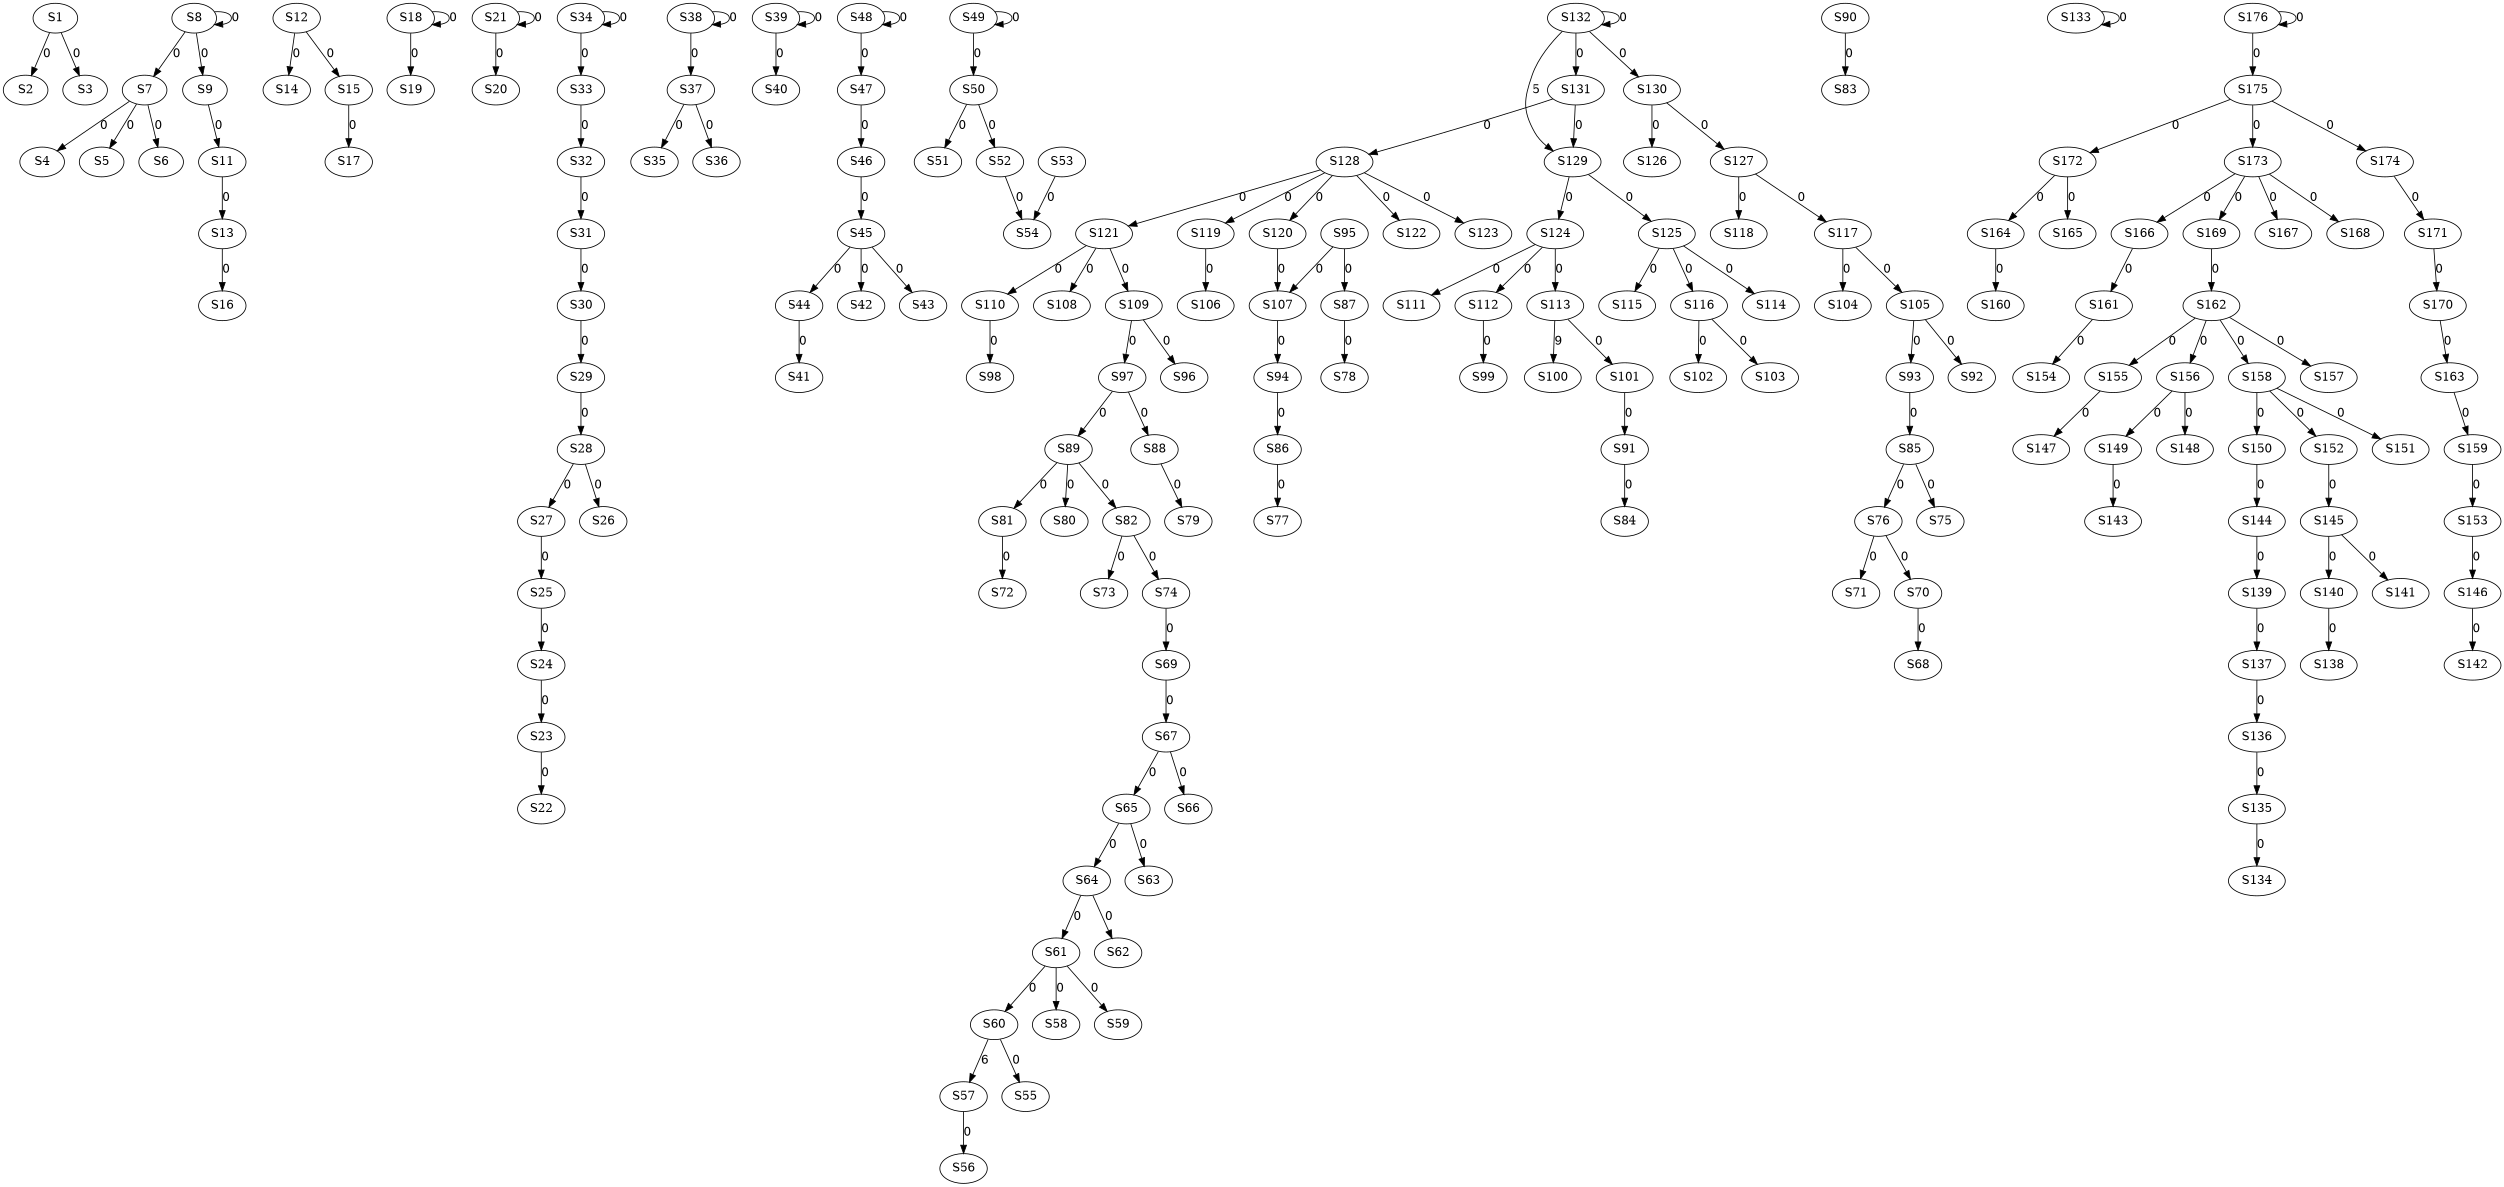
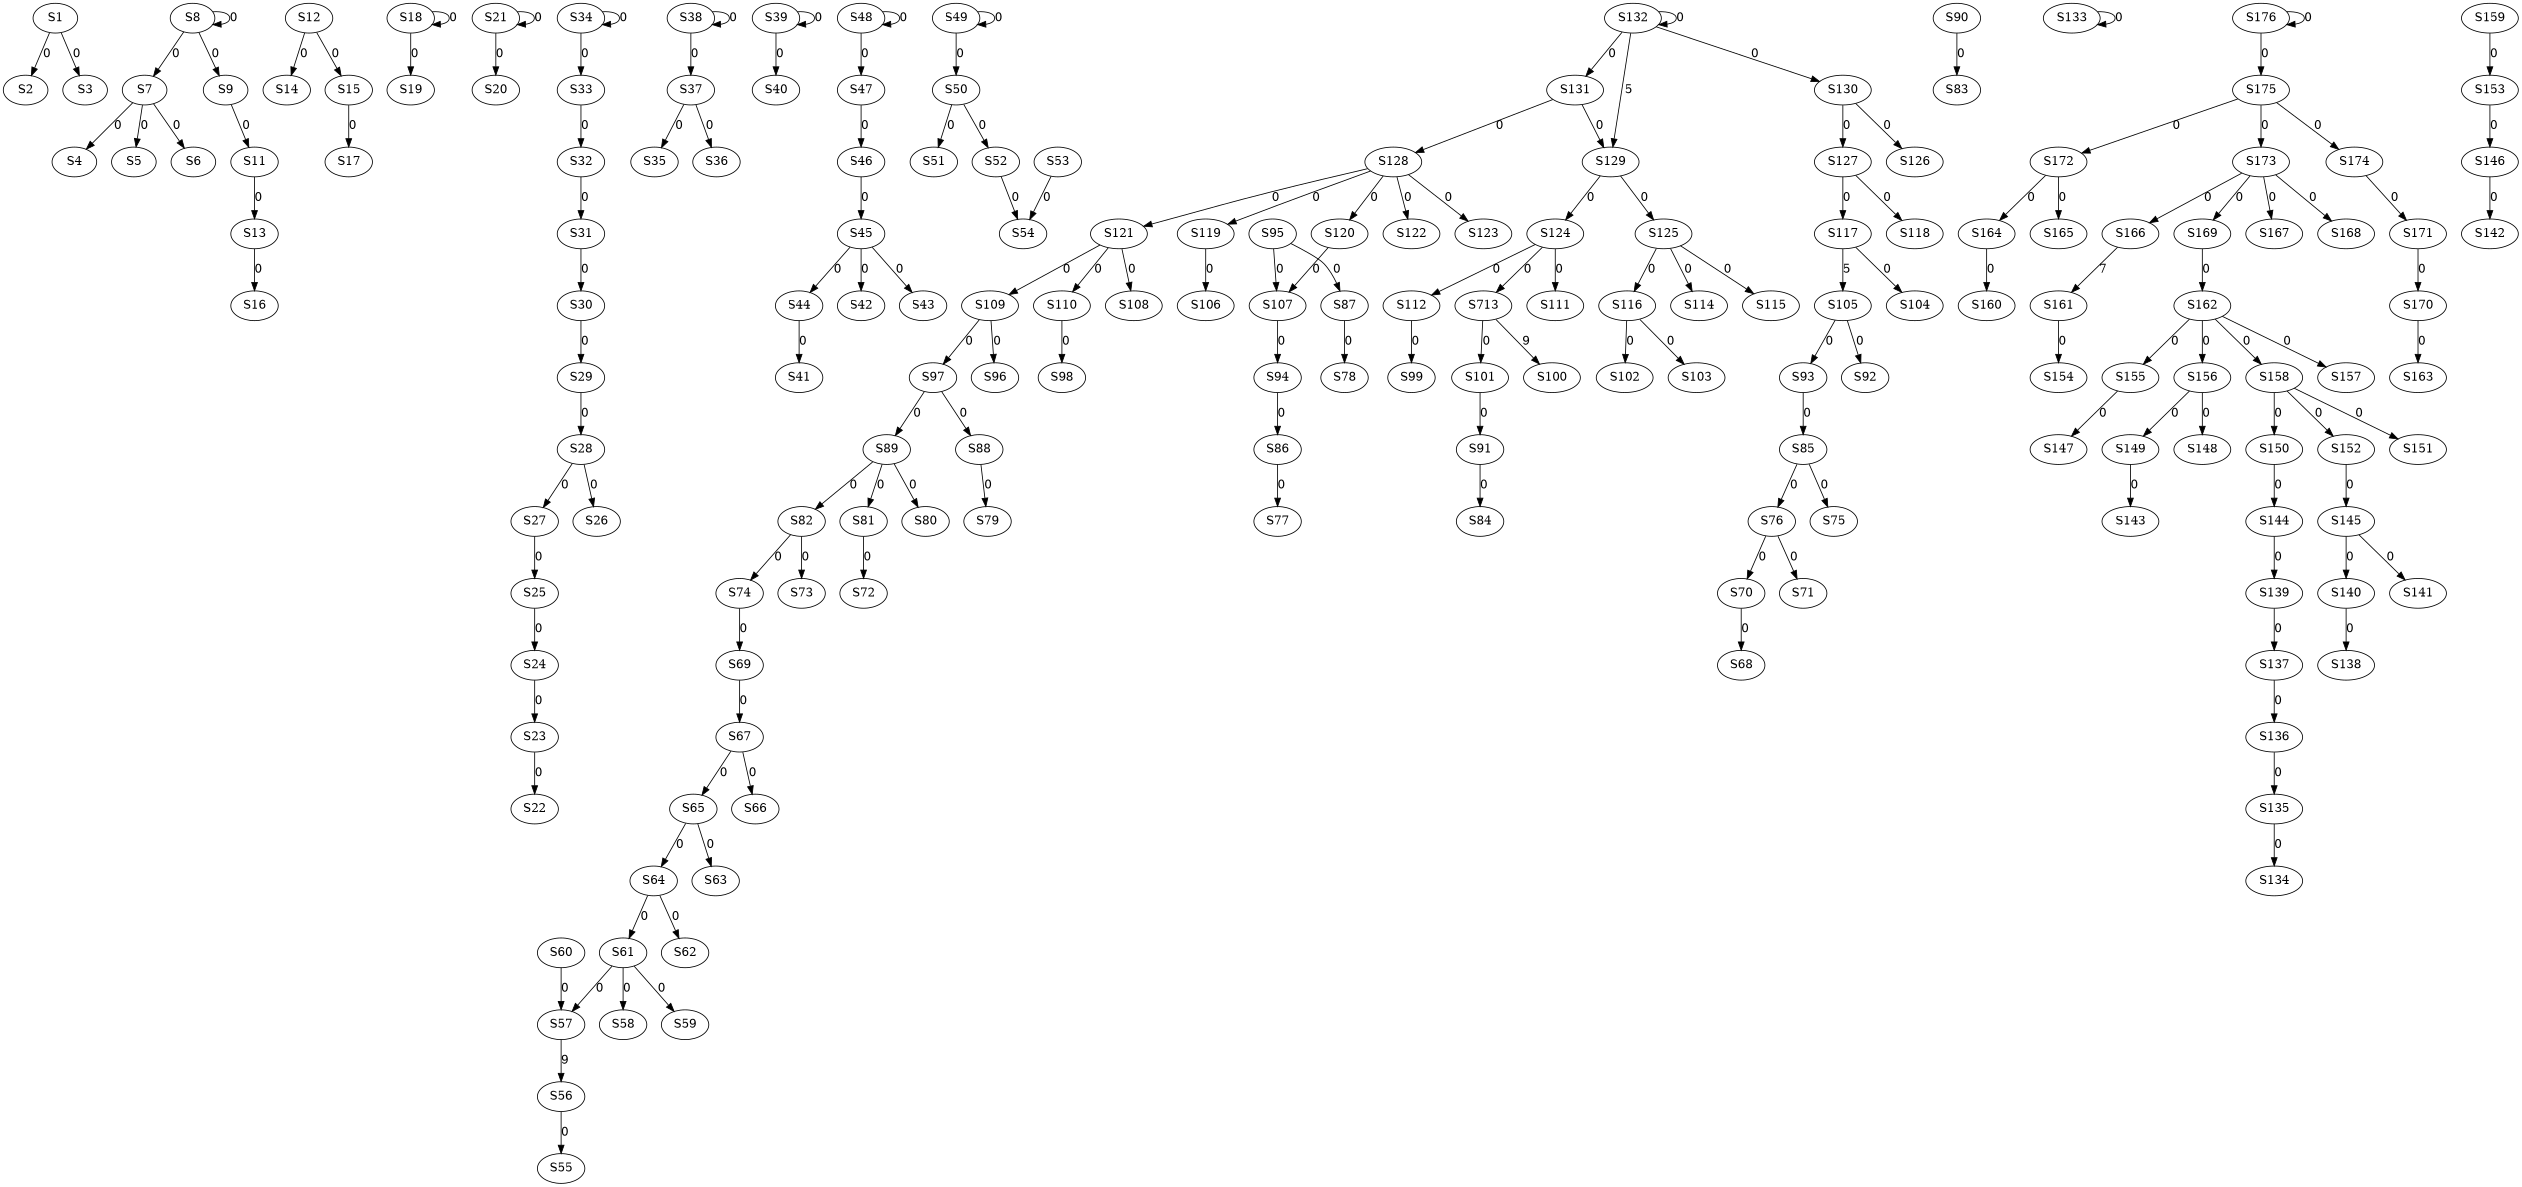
edge "S117" -> "S105": label "0" -> "5"
edge "S166" -> "S161": label "0" -> "7"
node "S113": label "S113" -> "S713"
edge "S163" -> "S159": removed, label "0"
edge "S61" -> "S60": now "S61" -> "S57"
edge "S60" -> "S55": now "S56" -> "S55"
edge "S60" -> "S57": label "6" -> "0"
edge "S57" -> "S56": label "0" -> "9"
